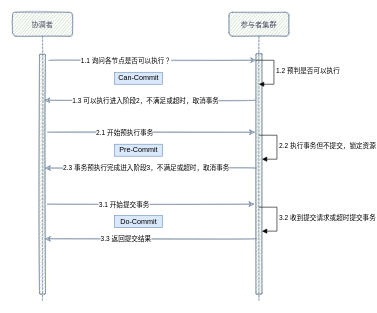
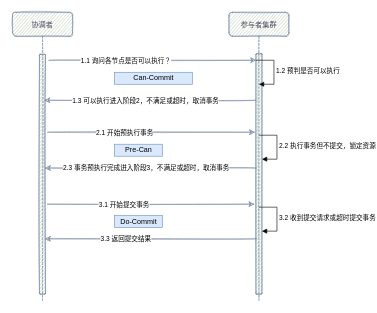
node "Can-Commit": size 48x12 -> 78x12
node "Pre-Commit": label "Pre-Commit" -> "Pre-Can"
